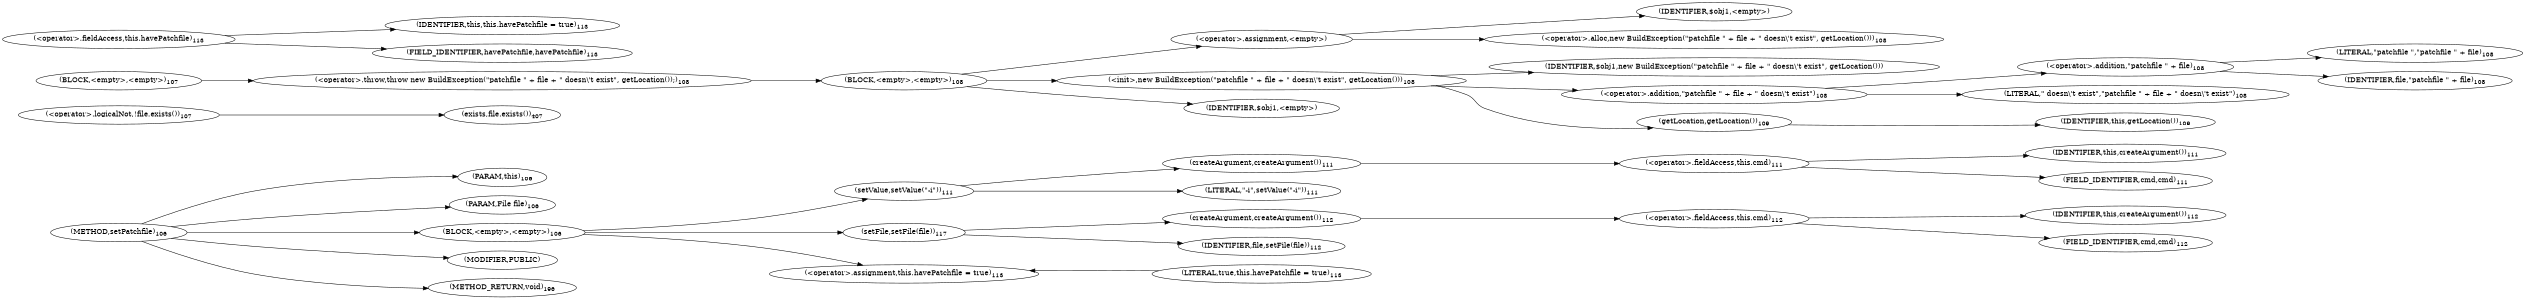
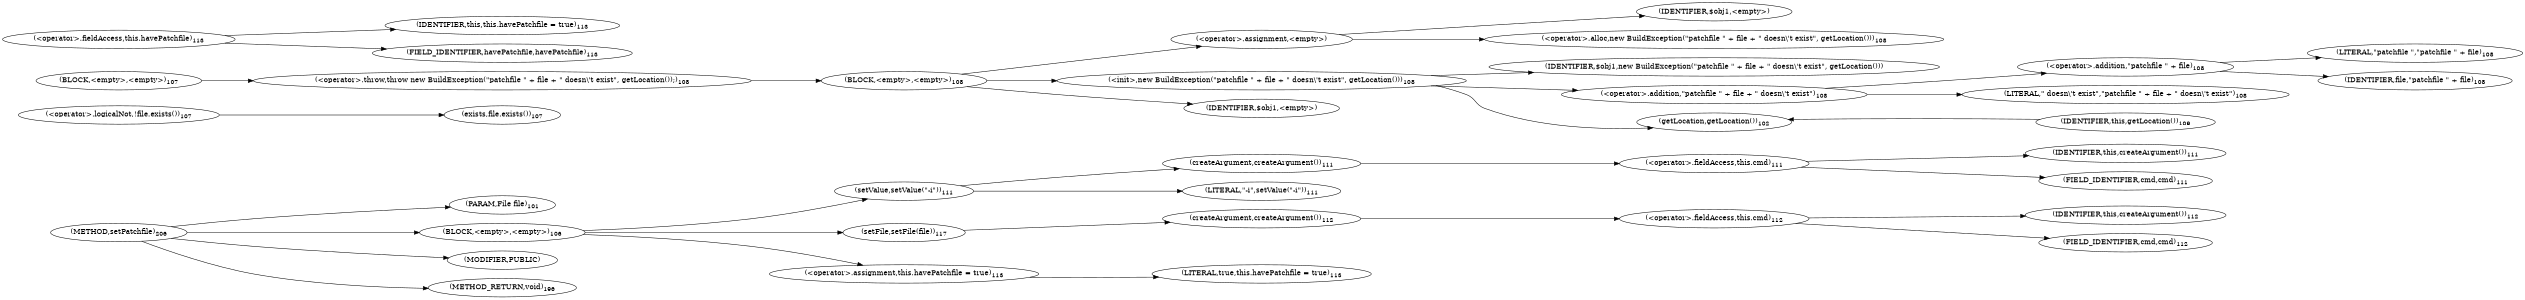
node "(exists,file.exists())": text "407" -> "107"
node "(getLocation,getLocation())": text "109" -> "102"
edge "(getLocation,getLocation())" -> "(IDENTIFIER,this,getLocation())": reversed
node "(PARAM,this)": removed
node "(PARAM,File file)": text "106" -> "101"
node "(METHOD,setPatchfile)": text "106" -> "206"
node "(IDENTIFIER,file,setFile(file))": removed
edge "(LITERAL,true,this.havePatchfile = true)" -> "(<operator>.assignment,this.havePatchfile = true)": reversed
